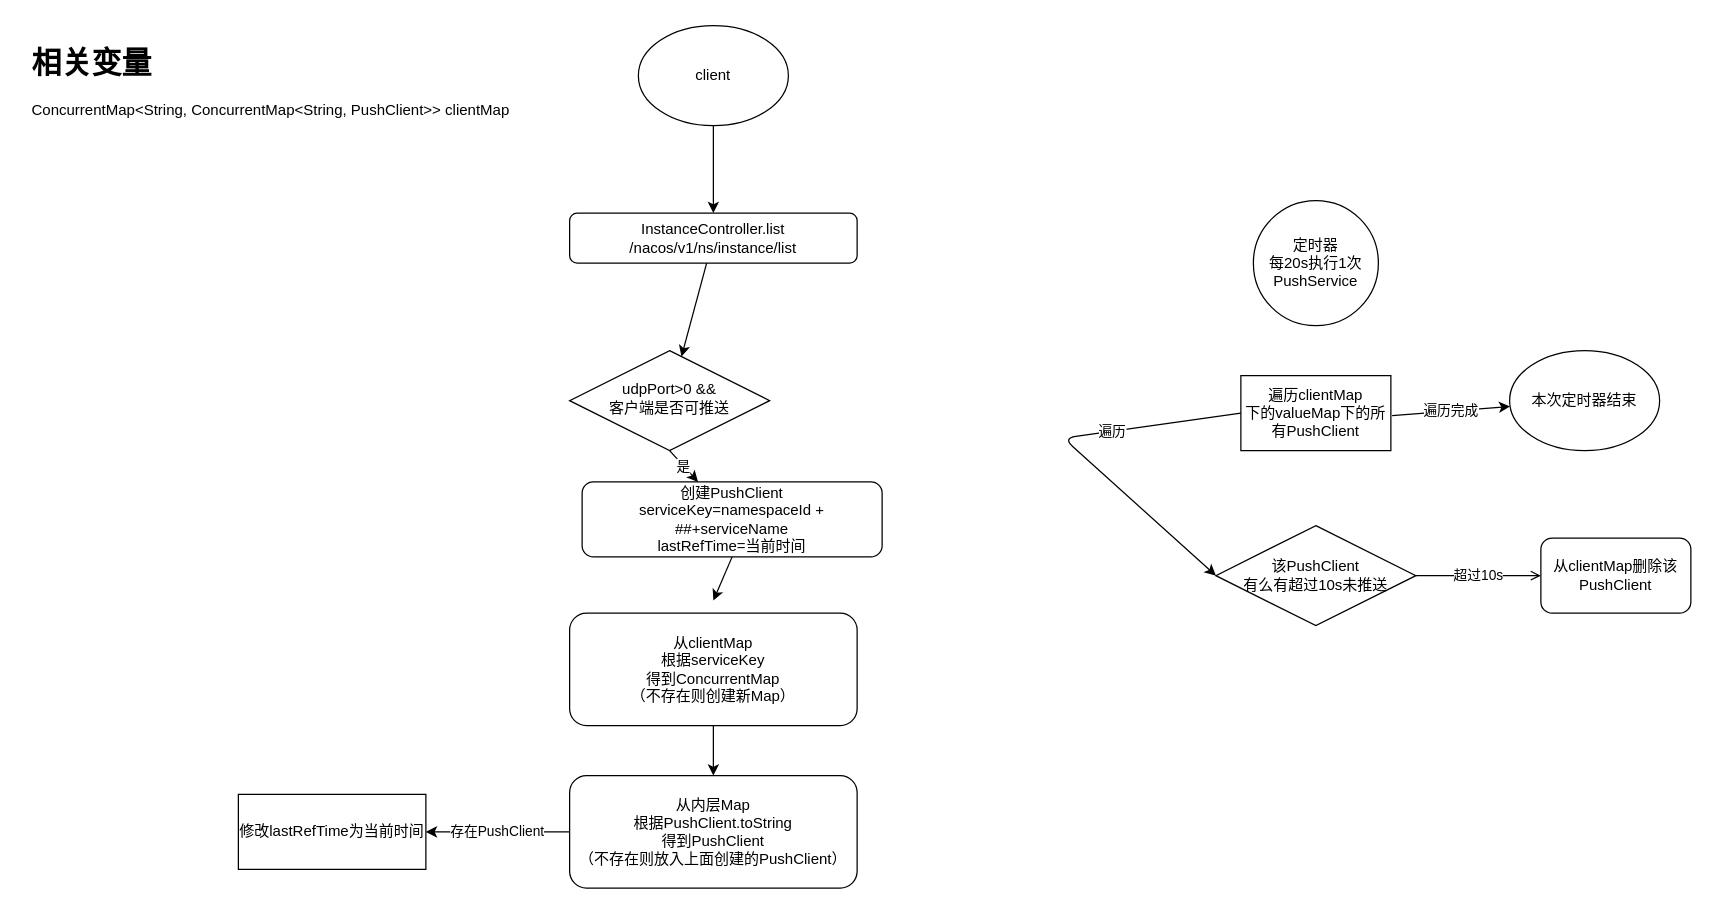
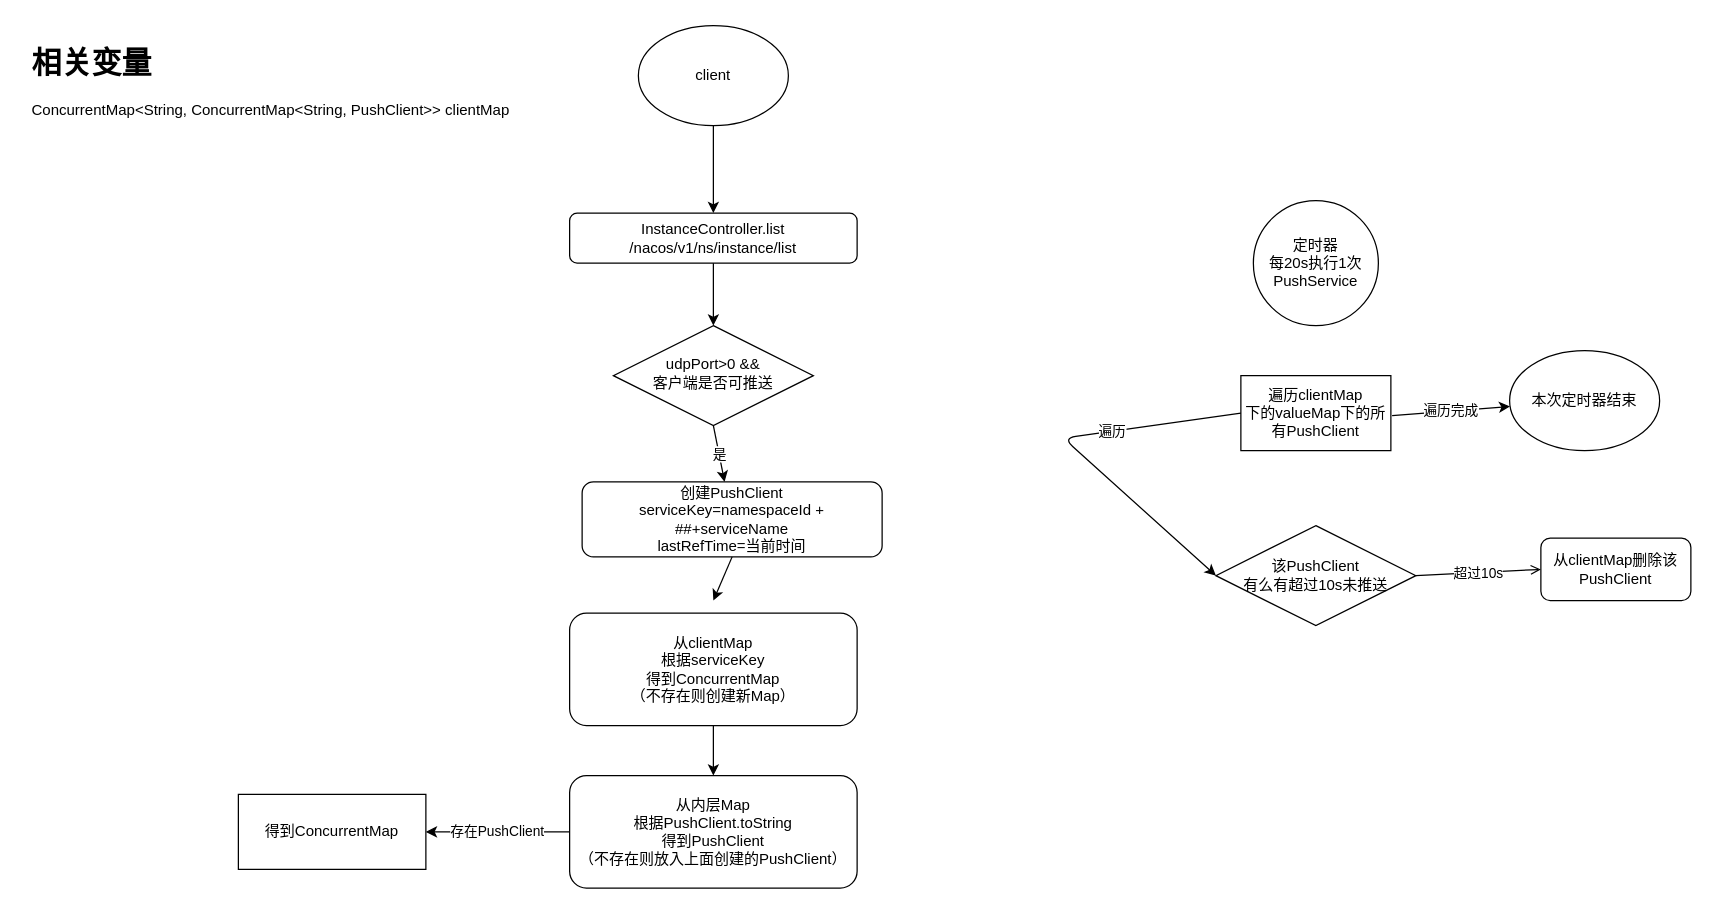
node "udpPort>0 && 客户端是否可推送": moved (669, 401) -> (713, 376)
node "从clientMap删除该 PushClient": size 150x75 -> 150x63
node "修改lastRefTime为当前时间": label "修改lastRefTime为当前时间" -> "得到ConcurrentMap"
